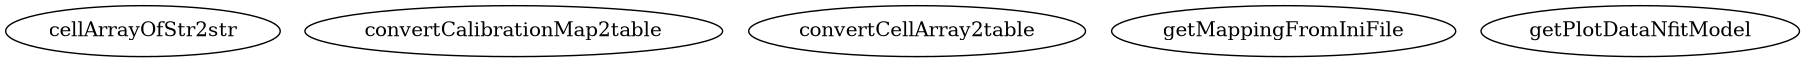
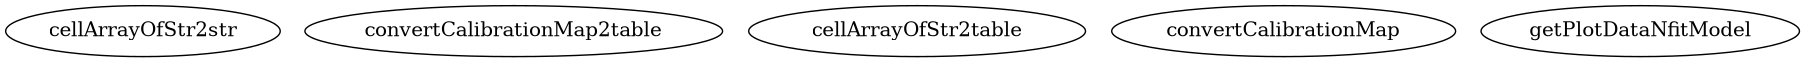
node "convertCellArray2table": label "convertCellArray2table" -> "cellArrayOfStr2table"
node "getMappingFromIniFile": label "getMappingFromIniFile" -> "convertCalibrationMap"
